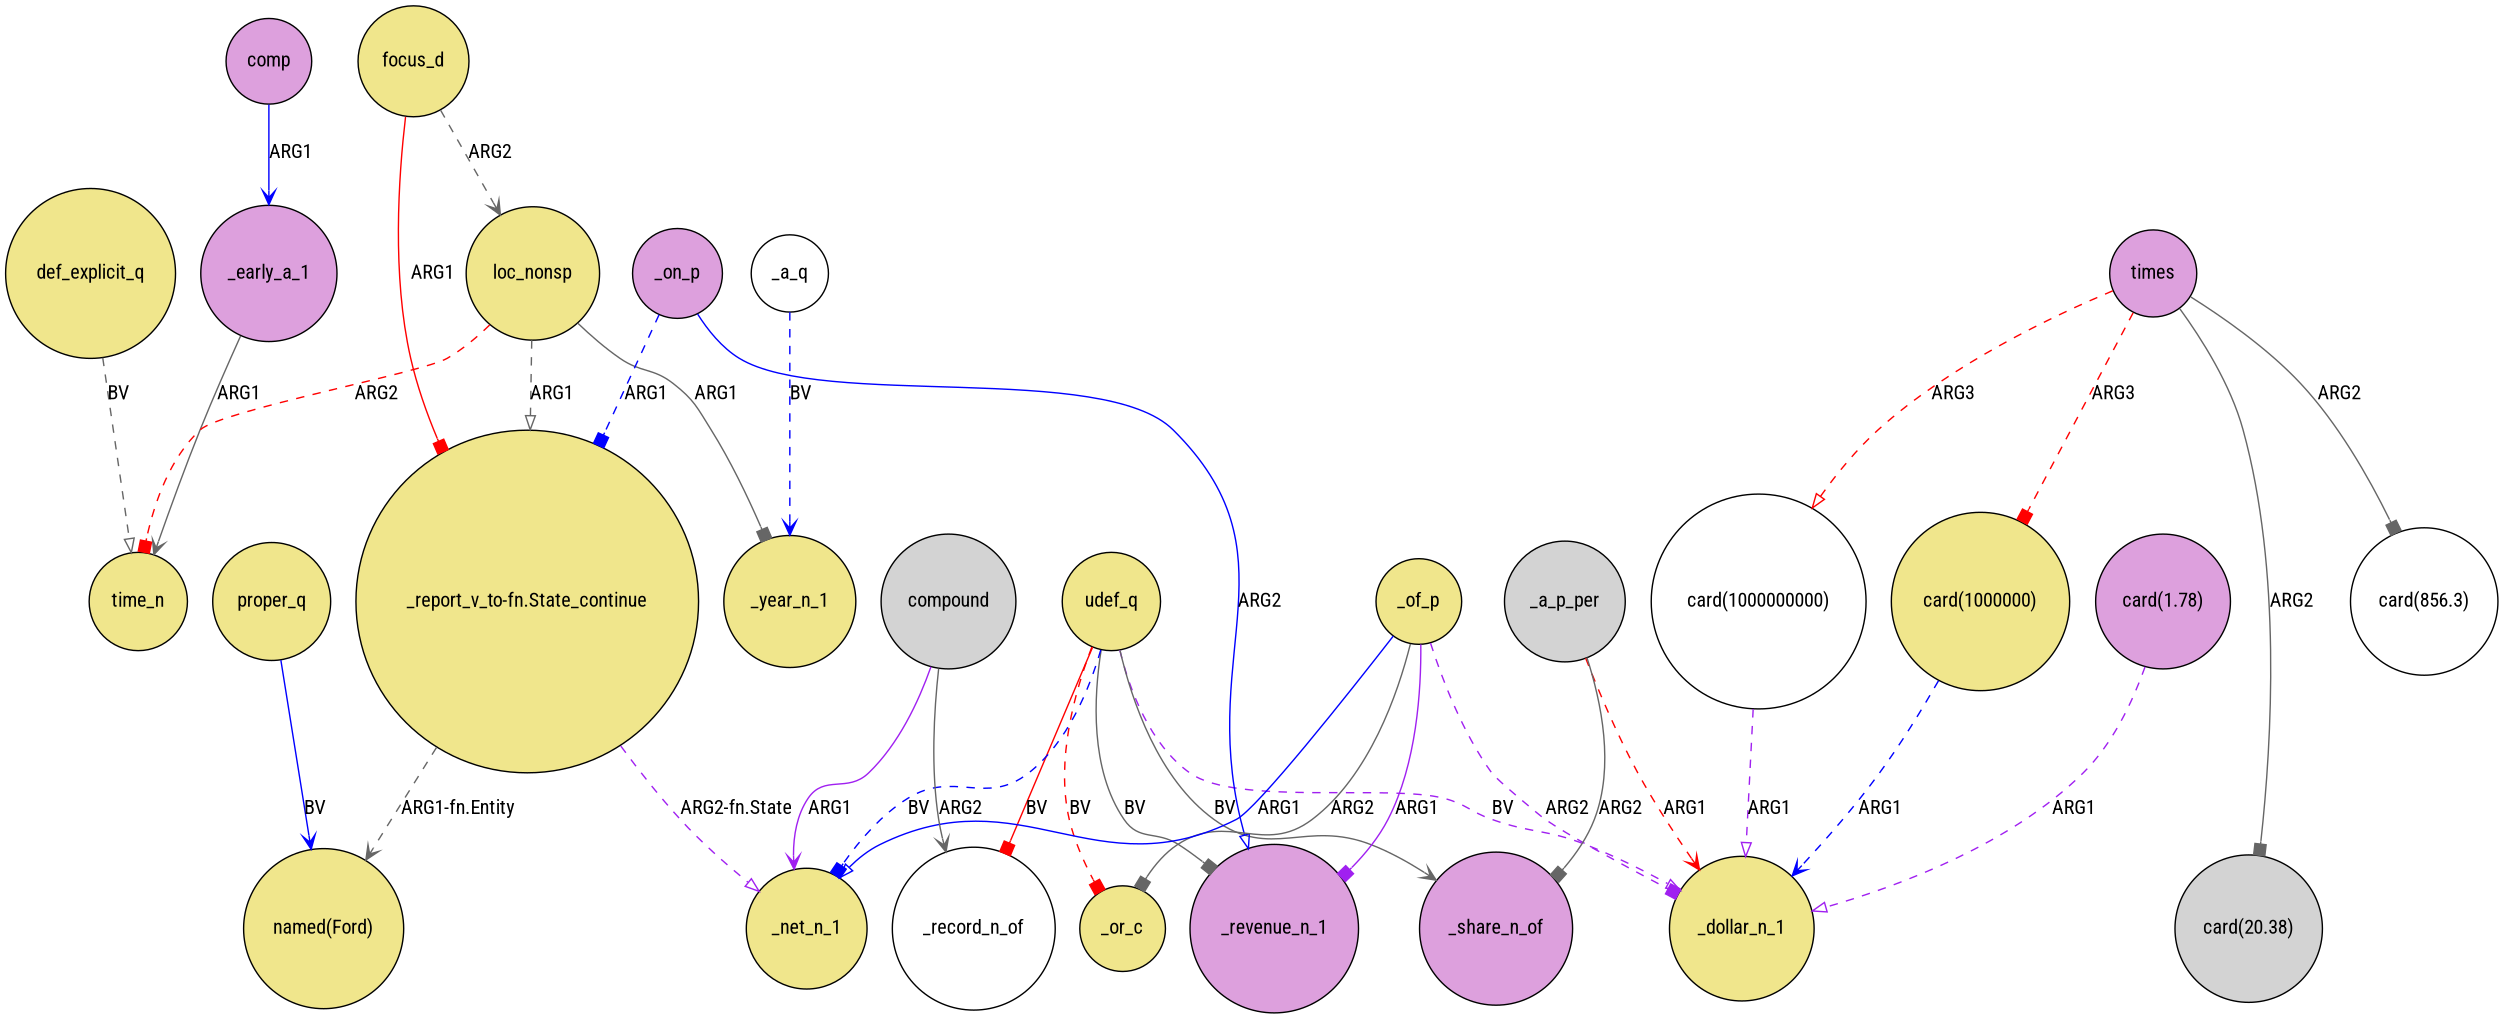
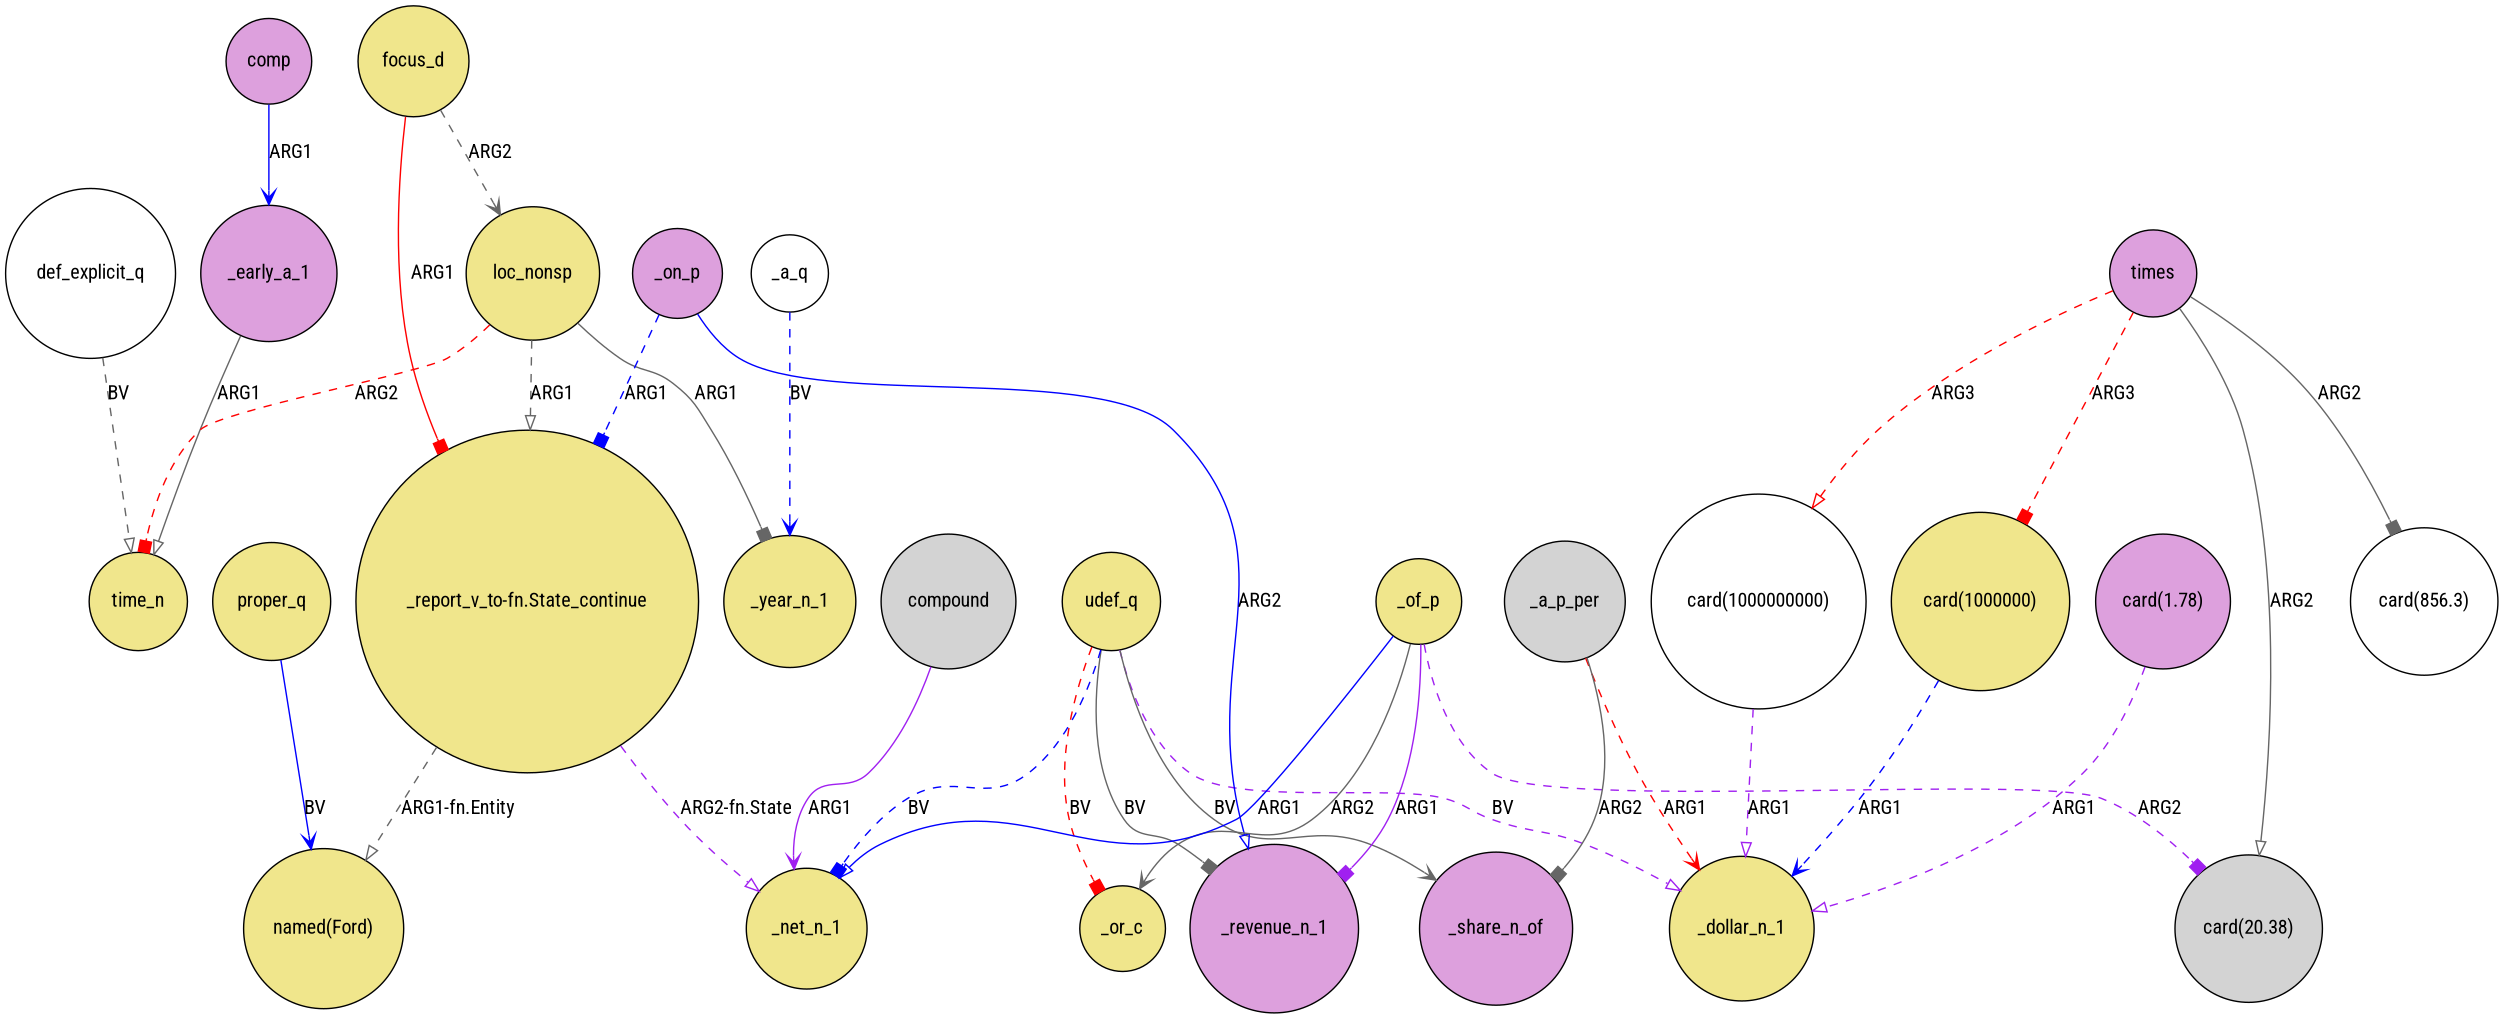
node "def_explicit_q": fillcolor khaki -> white
edge "_early_a_1" -> "time_n": arrowhead vee -> onormal
edge "times" -> "card(20.38)": arrowhead box -> onormal
edge "_of_p" -> "_dollar_n_1": now "_of_p" -> "card(20.38)"
edge "_report_v_to-fn.State_continue" -> "named(Ford)": arrowhead vee -> onormal
edge "_of_p" -> "_or_c": arrowhead box -> vee
node "_record_n_of": removed
